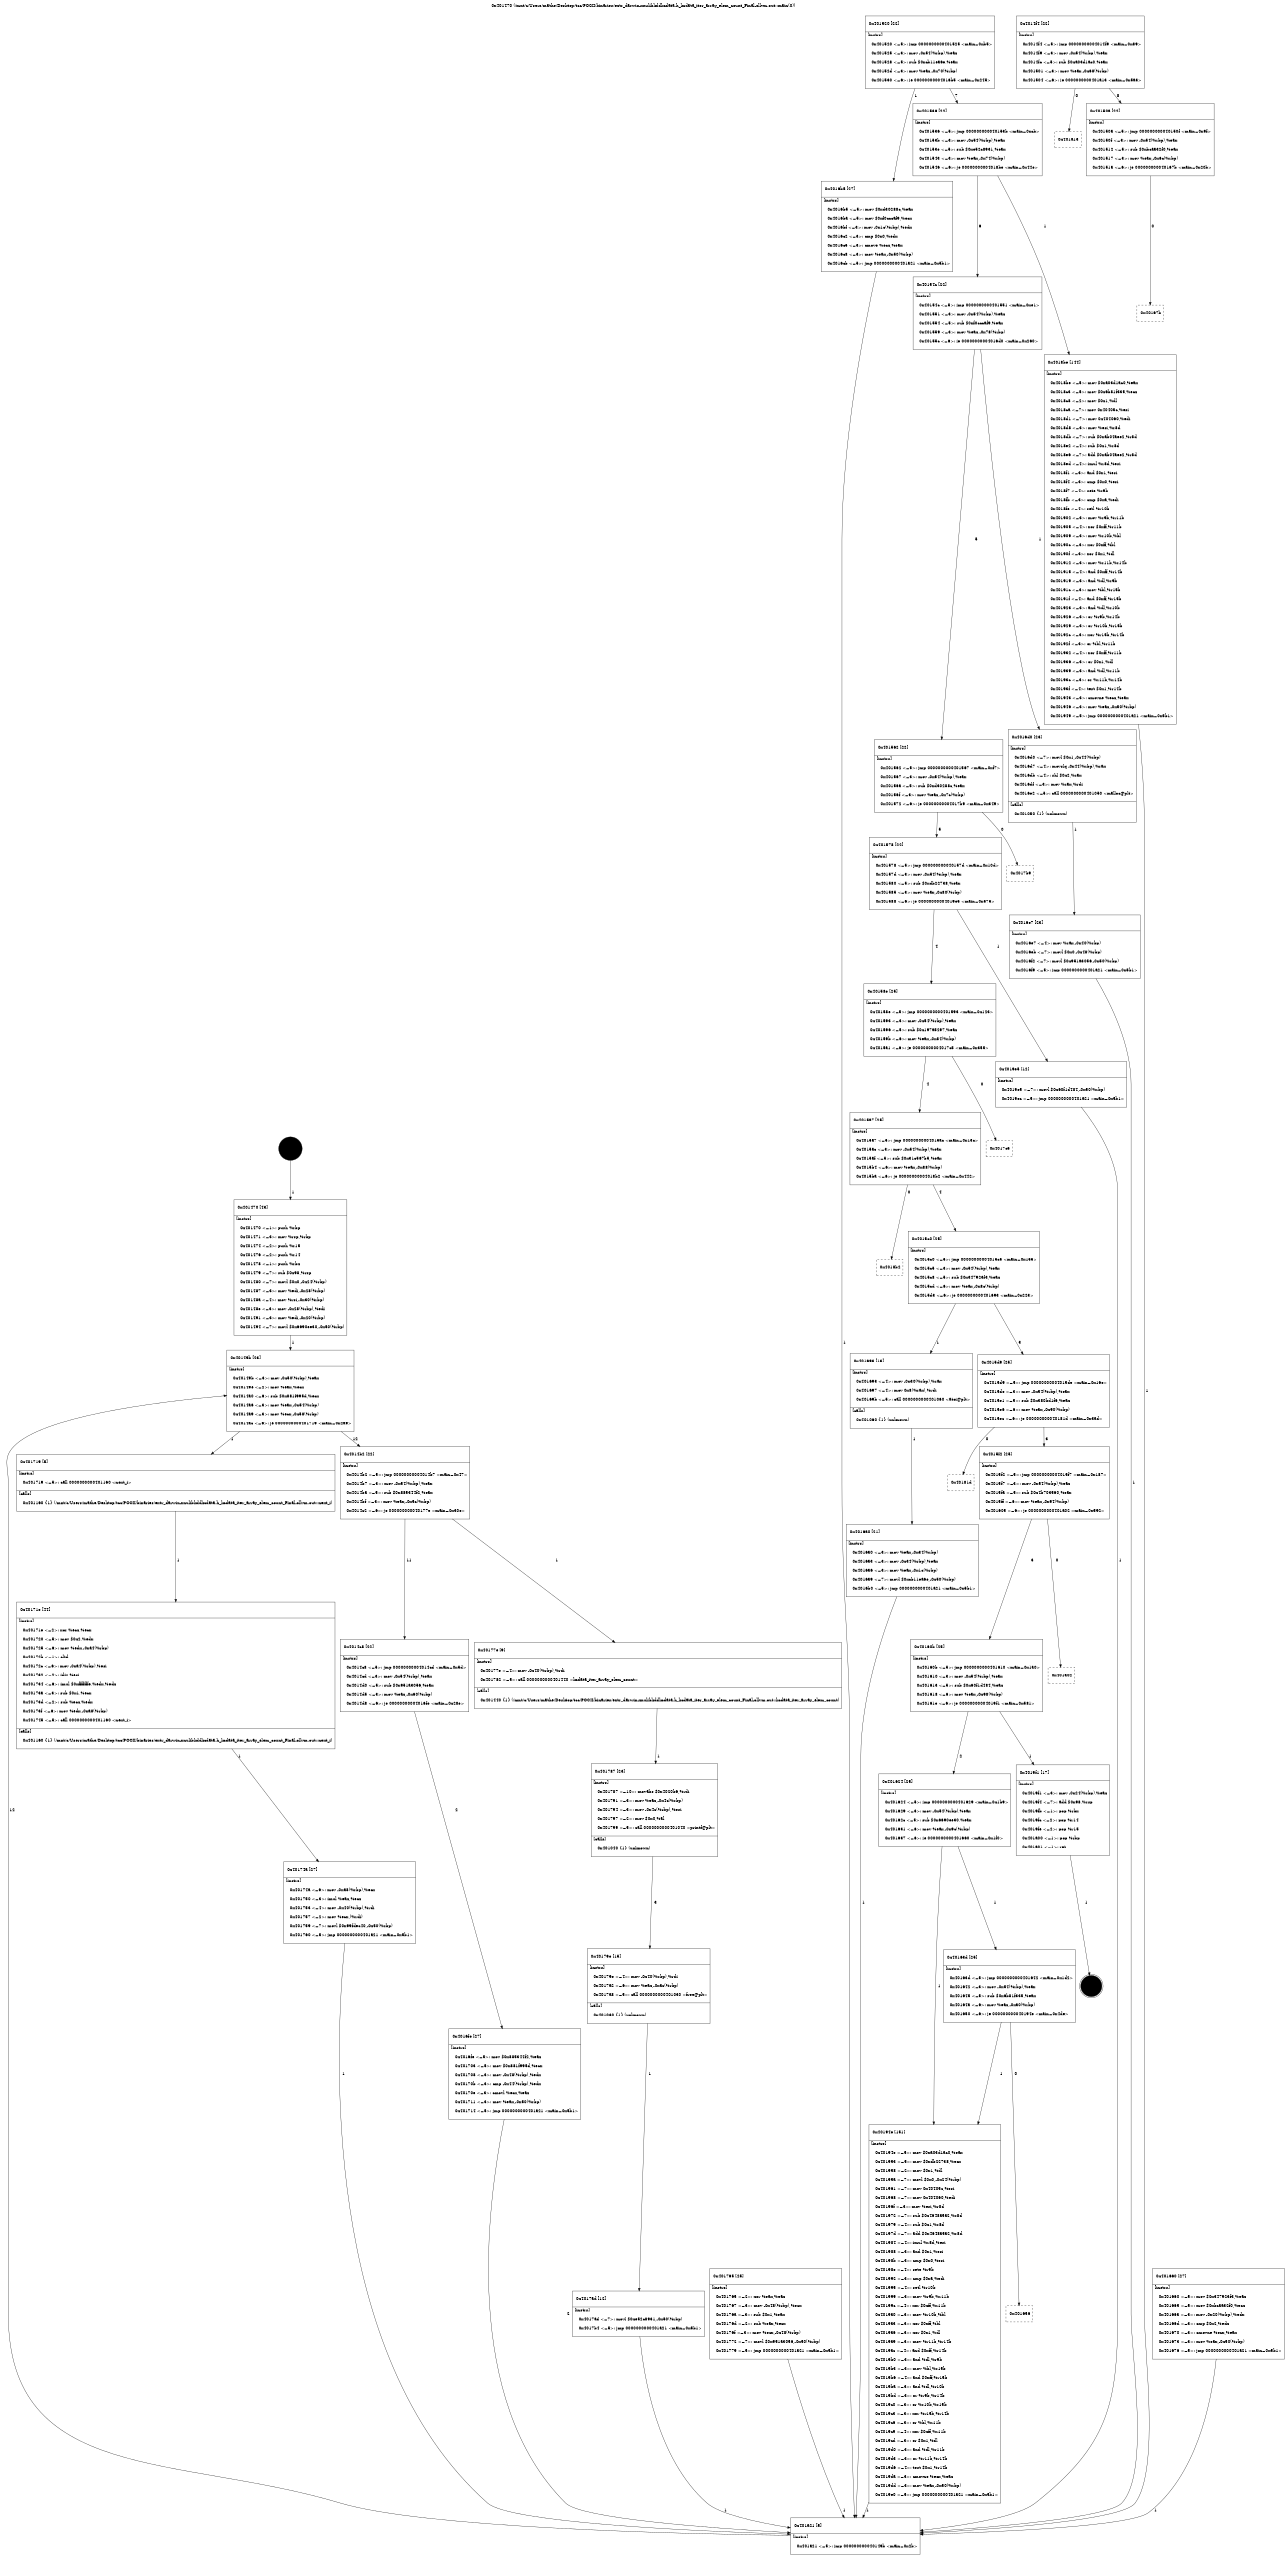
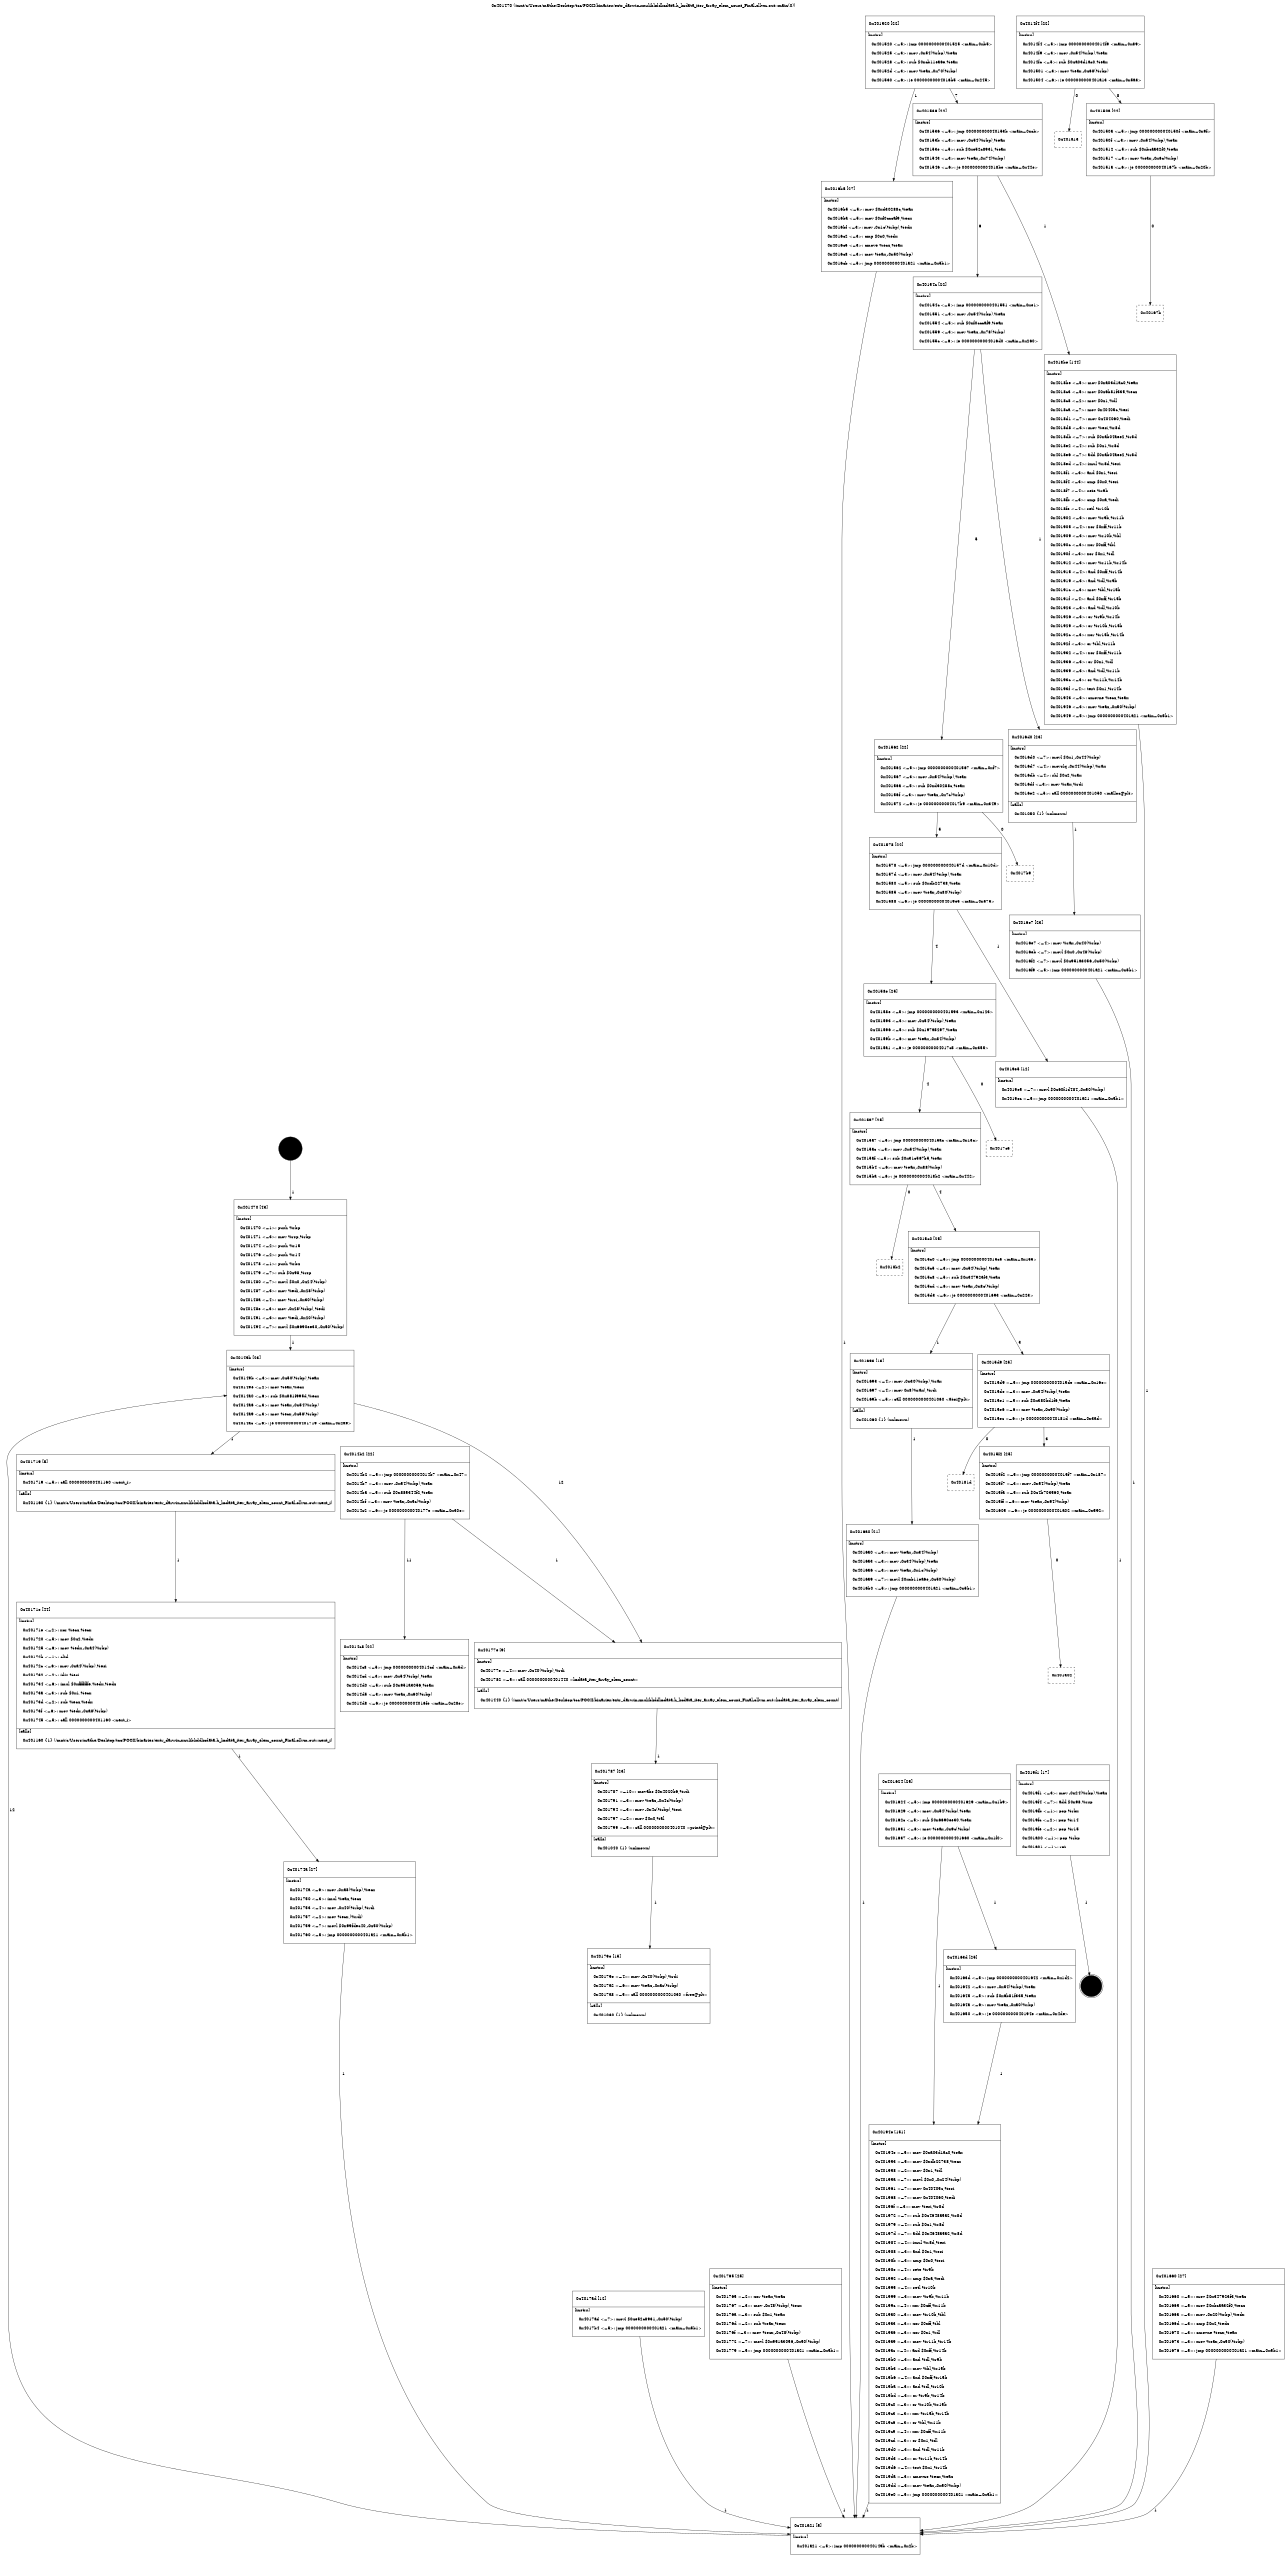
edge "0x40149b [23]" -> "0x4014b2 [22]": now "0x40149b [23]" -> "0x40177e [9]"
node "0x40160b [25]": removed
edge "0x401787 [23]" -> "0x40179e [15]": label " 3" -> " 1"
node "0x4016fe [27]": removed
edge "0x40179e [15]" -> "0x4017ad [12]": removed, label "1"
node "0x401656": removed
